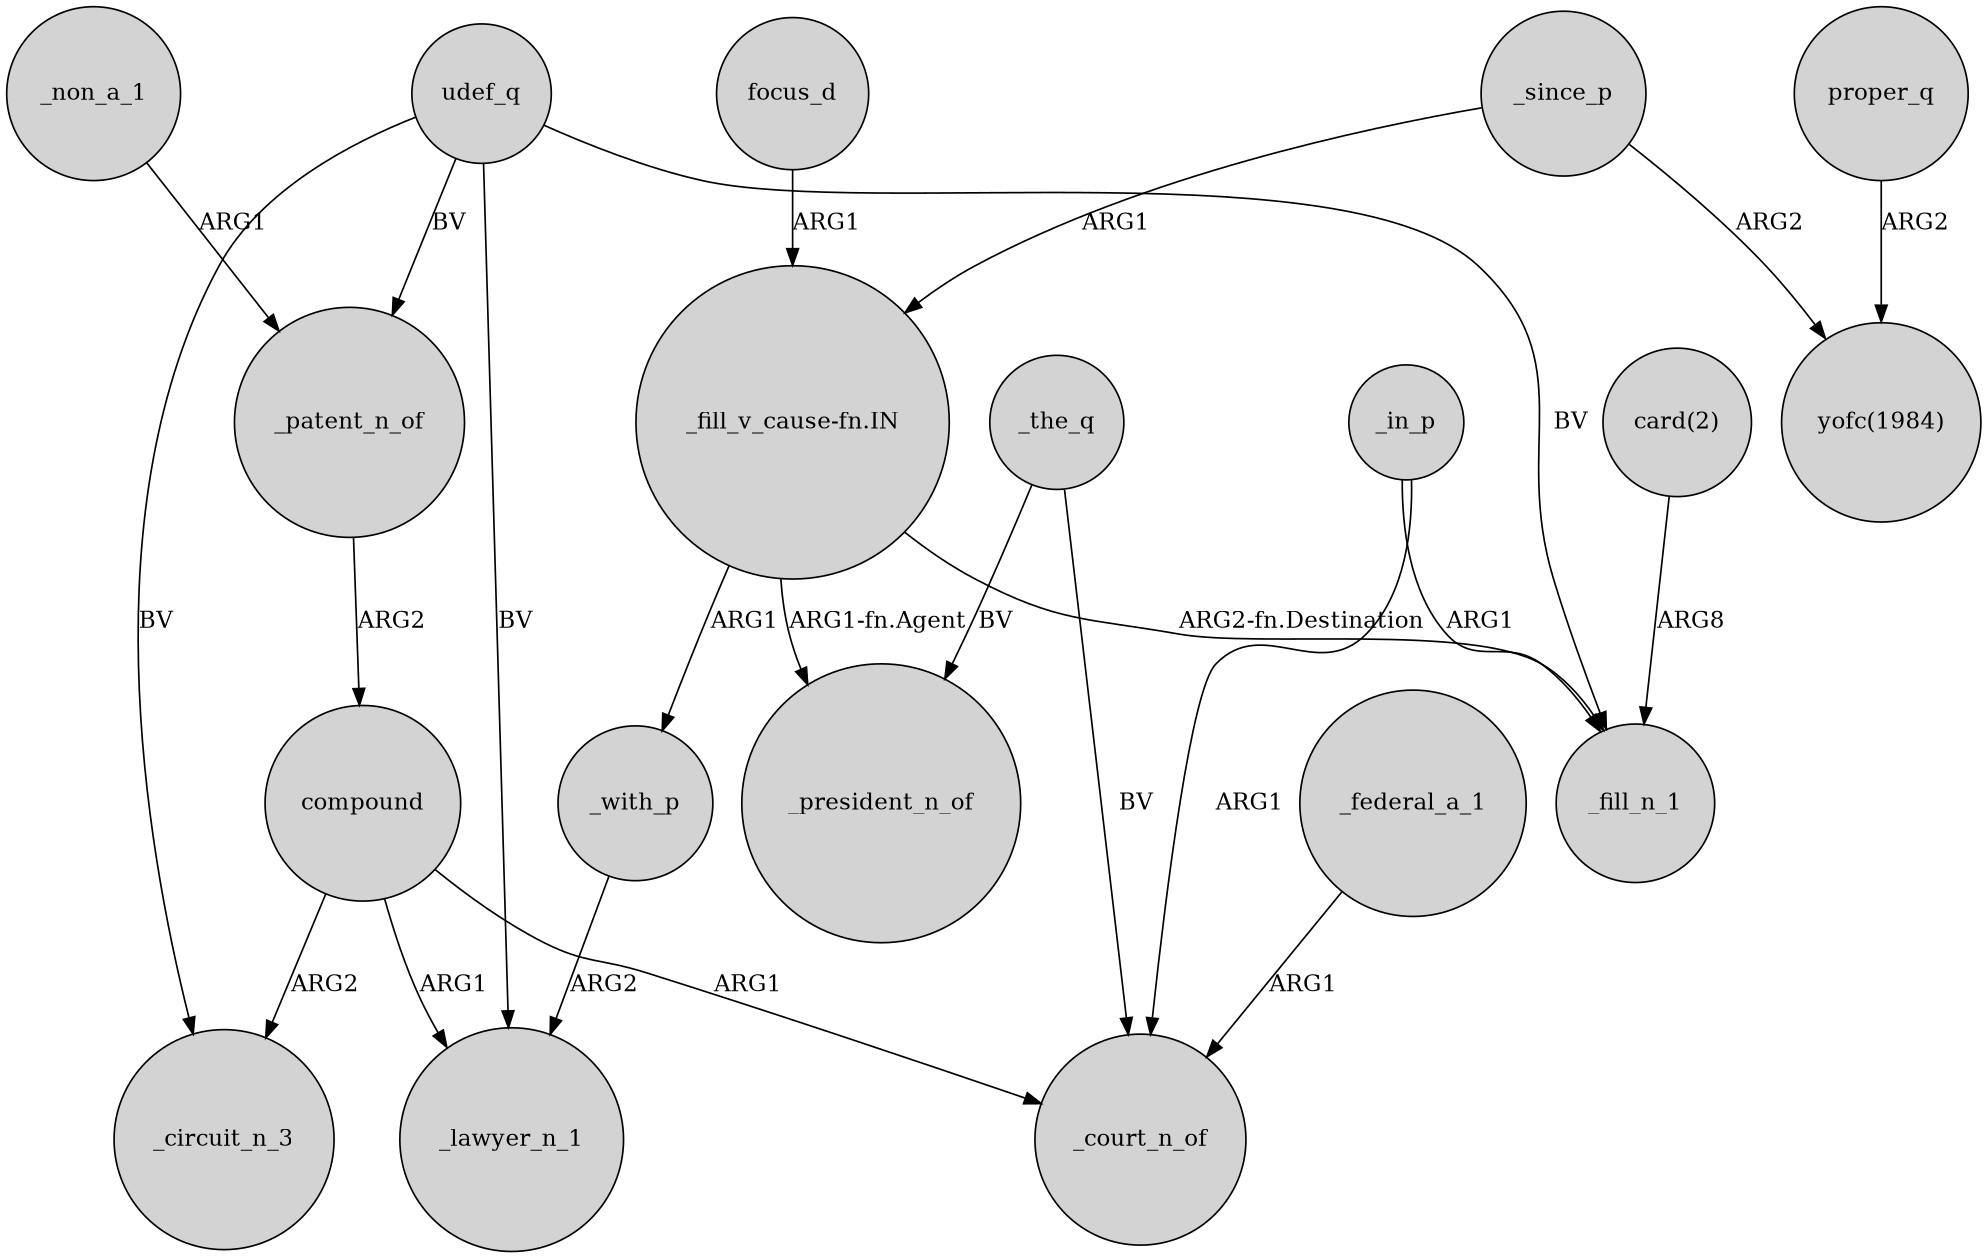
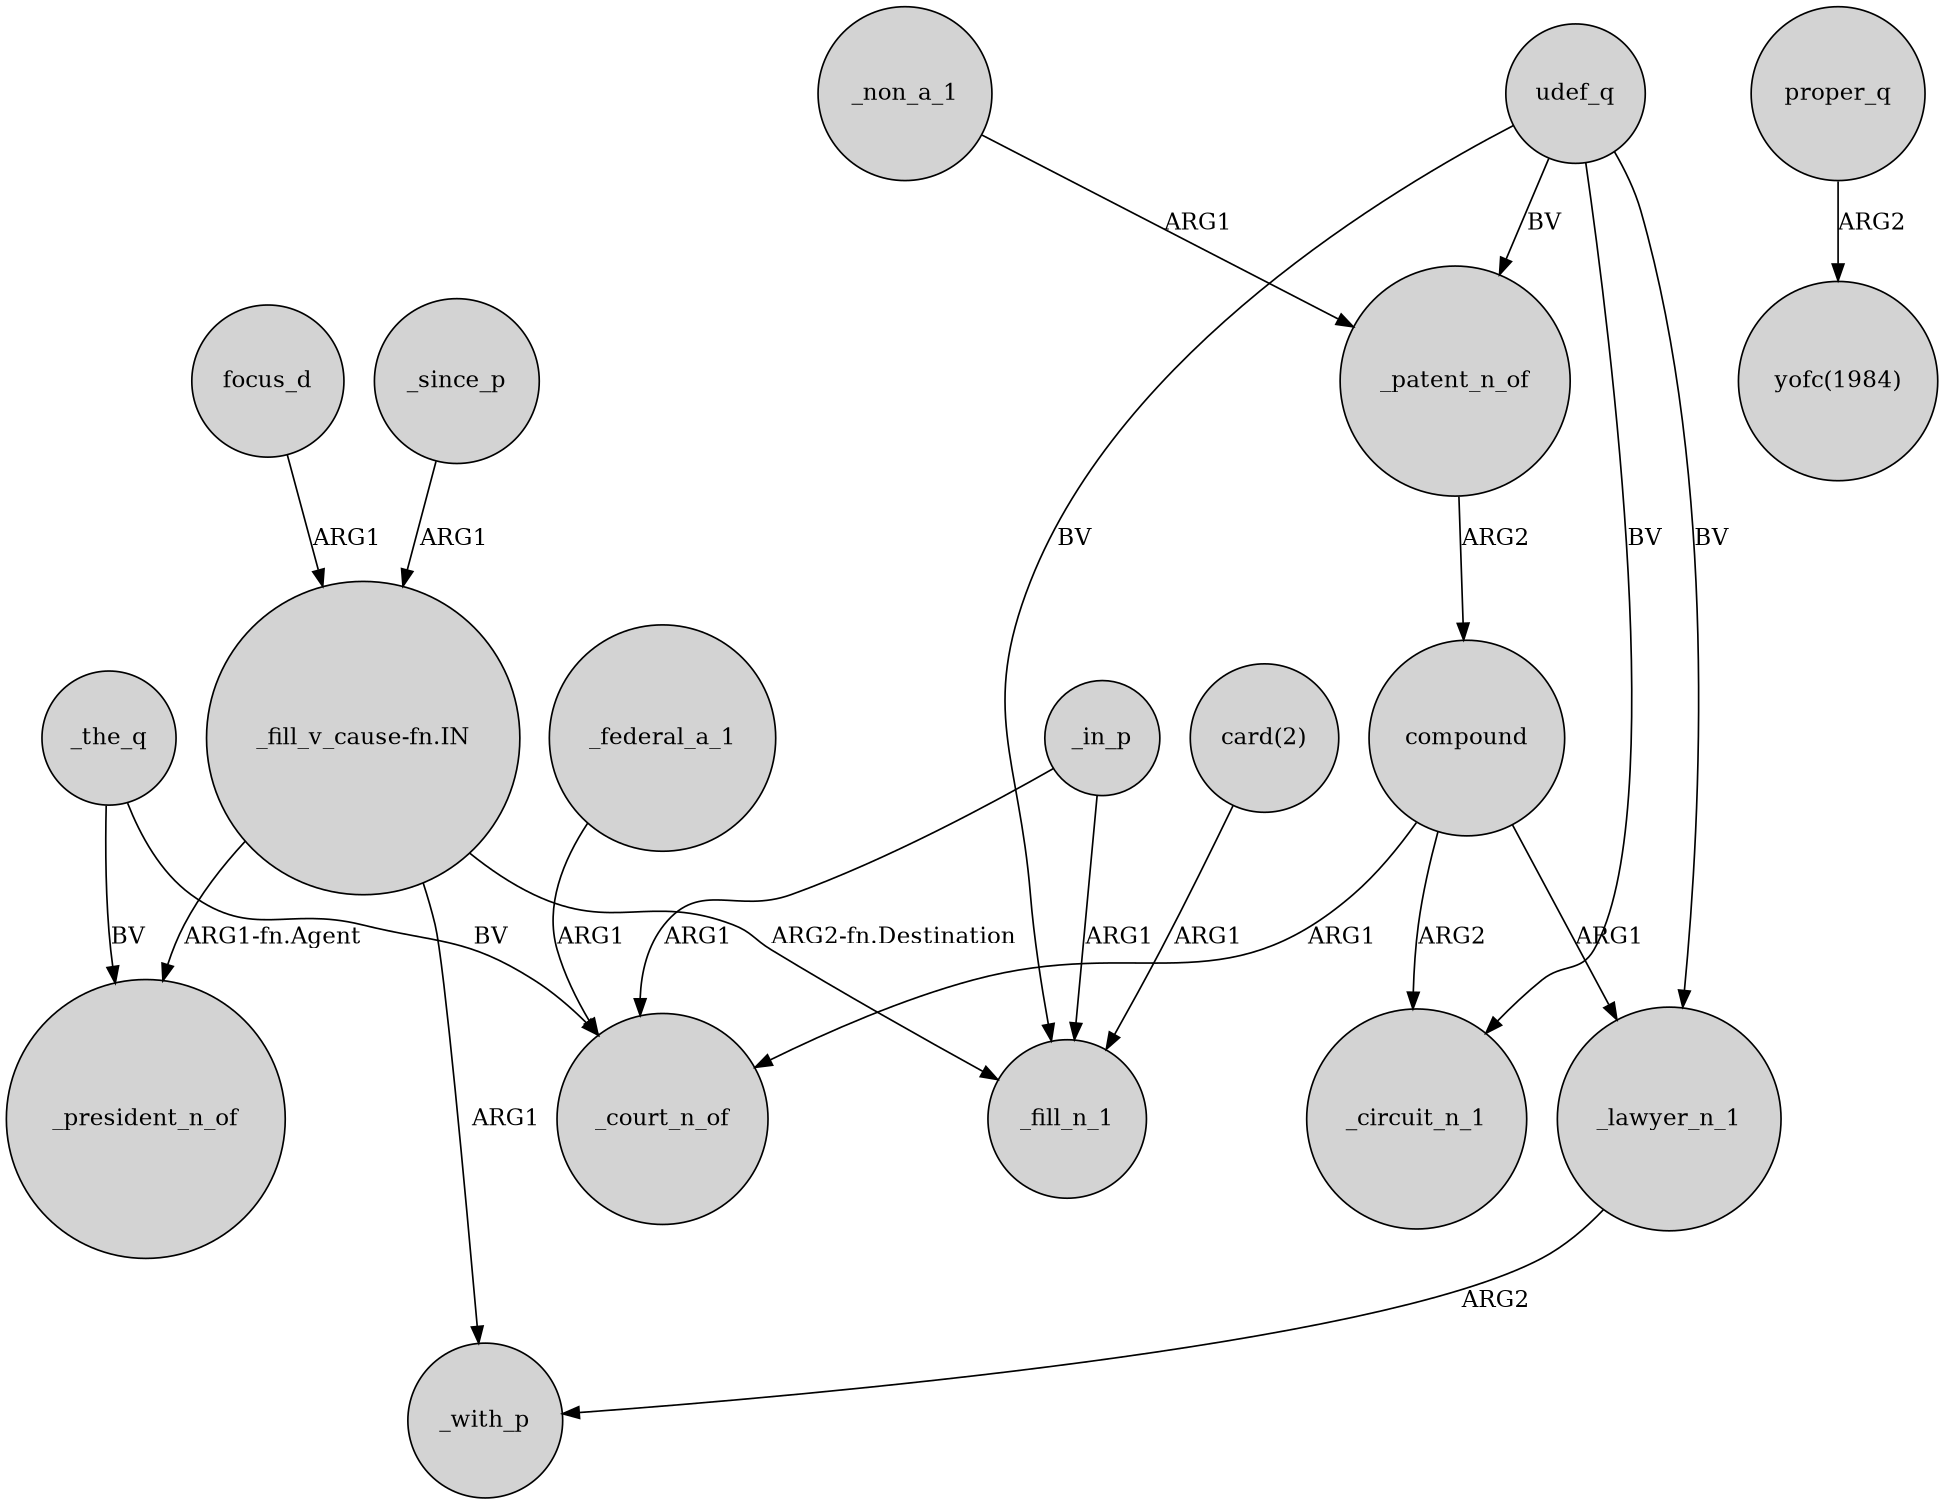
edge "_since_p" -> "yofc(1984)": removed, label "ARG2"
edge "card(2)" -> "_fill_n_1": label "ARG8" -> "ARG1"
edge "_with_p" -> "_lawyer_n_1": reversed
node "_circuit_n_3": label "_circuit_n_3" -> "_circuit_n_1"
